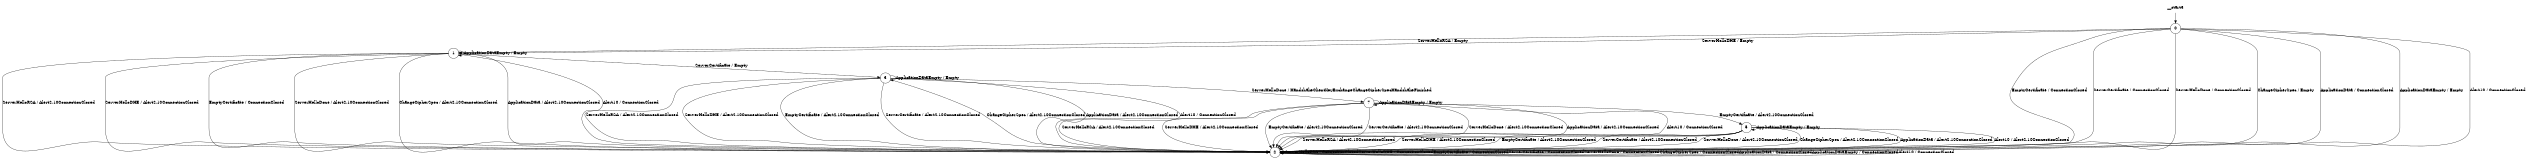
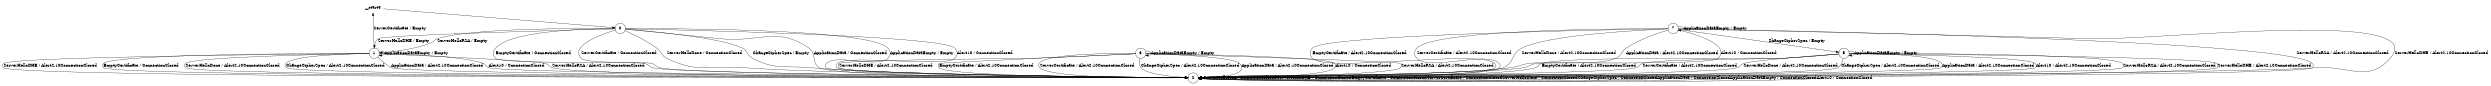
edge "1" -> "3": now "1" -> "__start3"
edge "3" -> "7": removed, label "ServerHelloDone / HandshakeClientKeyExchangeChangeCipherSpecHandshakeFinished"
edge "7" -> "5": label "EmptyCertificate / Alert2.10ConnectionClosed" -> "ChangeCipherSpec / Empty"
